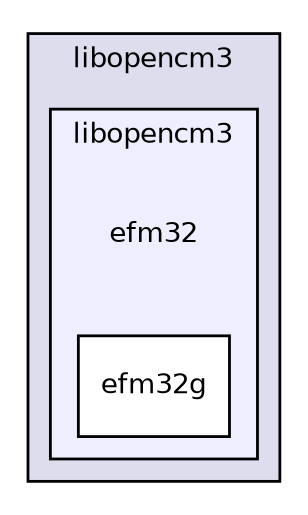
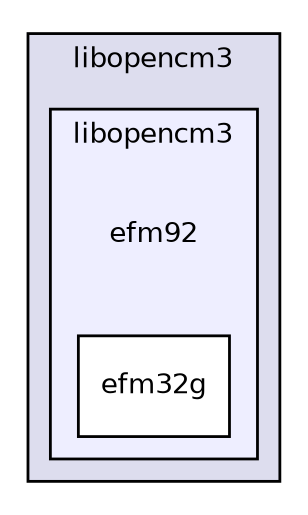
node "efm32": label "efm32" -> "efm92"
